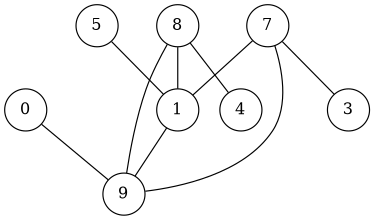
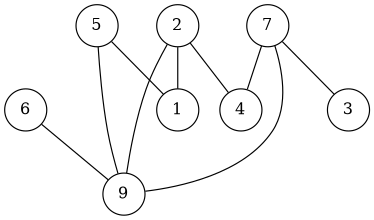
node "8": label "8" -> "2"
edge "7" -- "1": now "7" -- "4"
node "0": label "0" -> "6"
edge "1" -- "9": now "5" -- "9"
